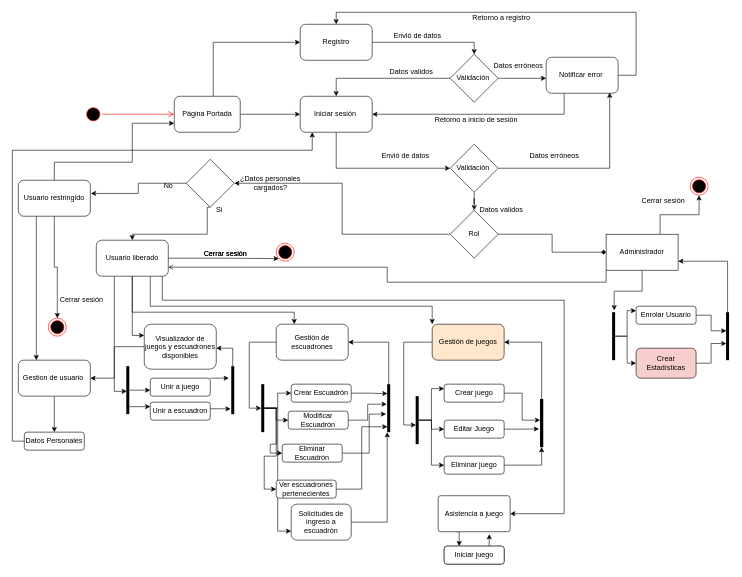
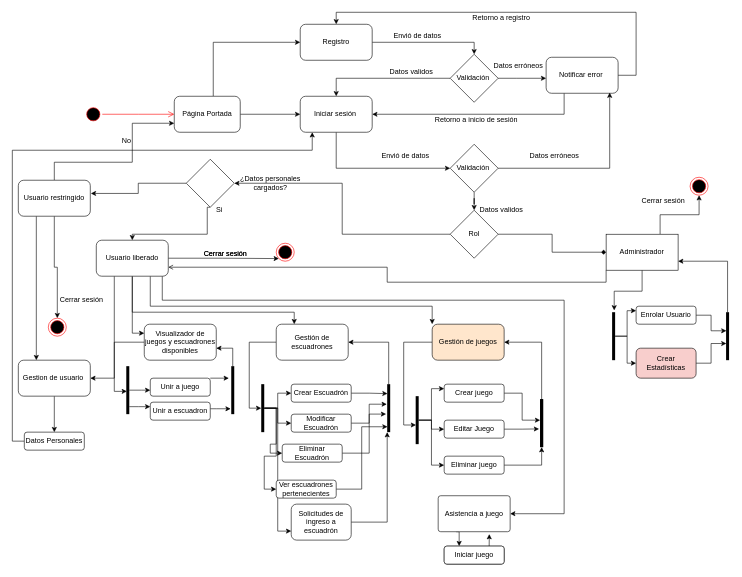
node "No": moved (168, 186) -> (126, 141)
node "Visualizador de juegos y escuadrones disponibles": size 72x45 -> 72x36
node "Modificar Escuadrón": moved (318, 420) -> (321, 423)
